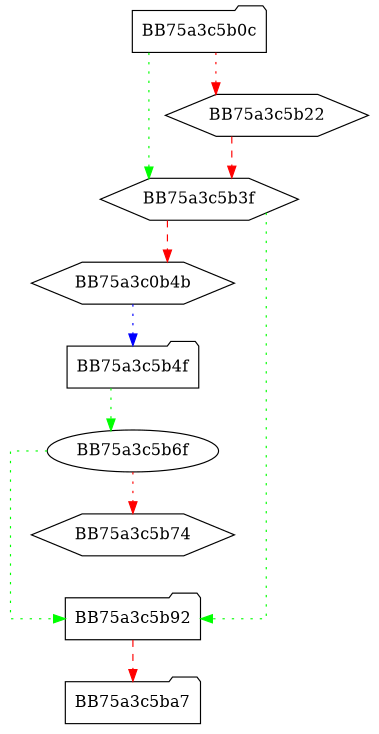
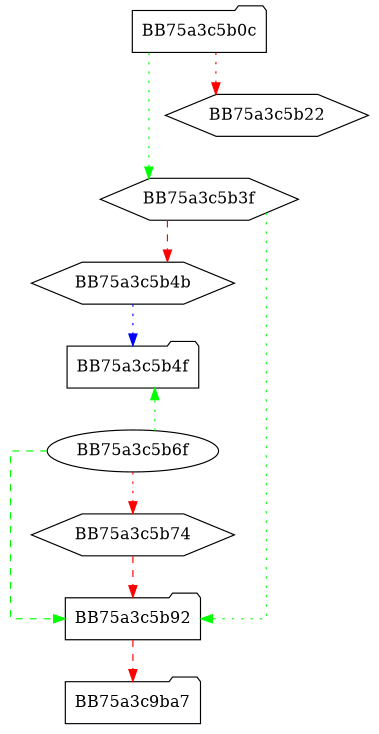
edge "BB75a3c5b22" -> "BB75a3c5b3f": removed
node "BB75a3c0b4b": label "BB75a3c0b4b" -> "BB75a3c5b4b"
edge "BB75a3c5b4f" -> "BB75a3c5b6f": reversed
edge "BB75a3c5b6f" -> "BB75a3c5b92": style dotted -> dashed
edge "BB75a3c5b74" -> "BB75a3c5b92": added
node "BB75a3c5ba7": label "BB75a3c5ba7" -> "BB75a3c9ba7"
